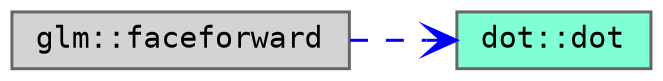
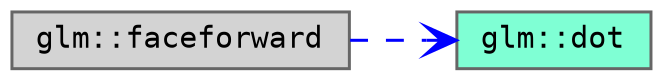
node "dot::dot": label "dot::dot" -> "glm::dot"
